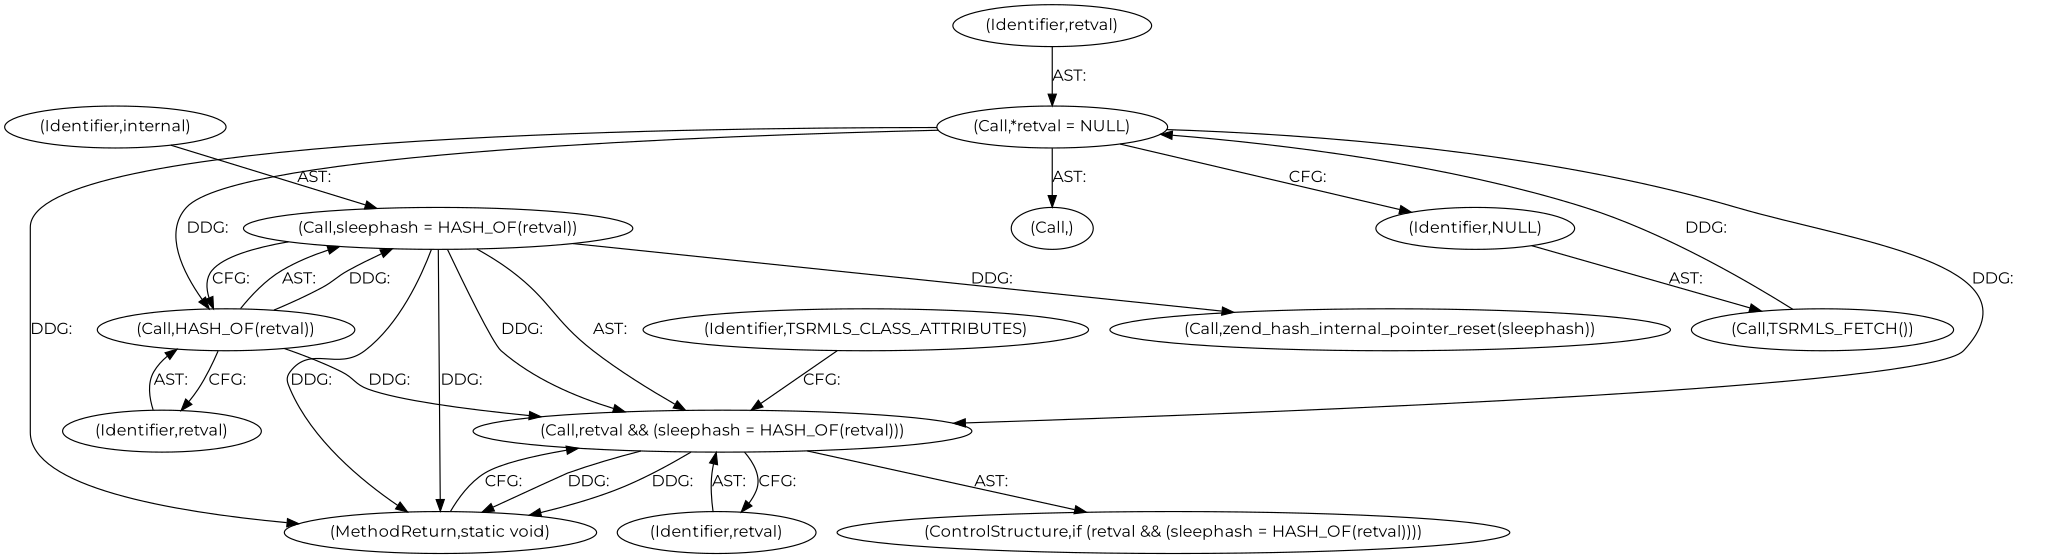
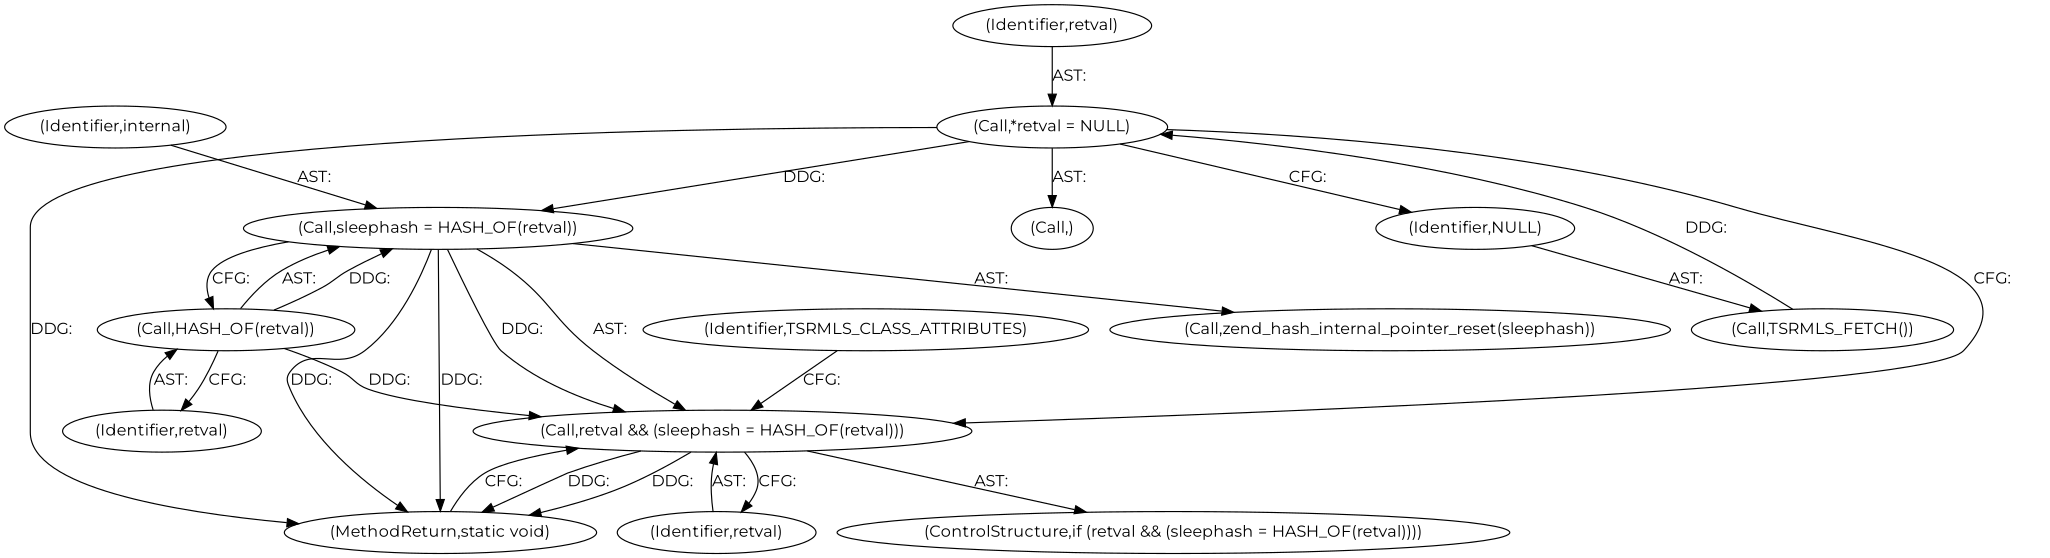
edge "(Call,*retval = NULL)" -> "(Call,HASH_OF(retval))": now "(Call,*retval = NULL)" -> "(Call,sleephash = HASH_OF(retval))"
edge "(Call,sleephash = HASH_OF(retval))" -> "(Call,zend_hash_internal_pointer_reset(sleephash))": label "DDG: " -> "AST: "
edge "(Call,*retval = NULL)" -> "(Call,retval && (sleephash = HASH_OF(retval)))": label "DDG: " -> "CFG: "
